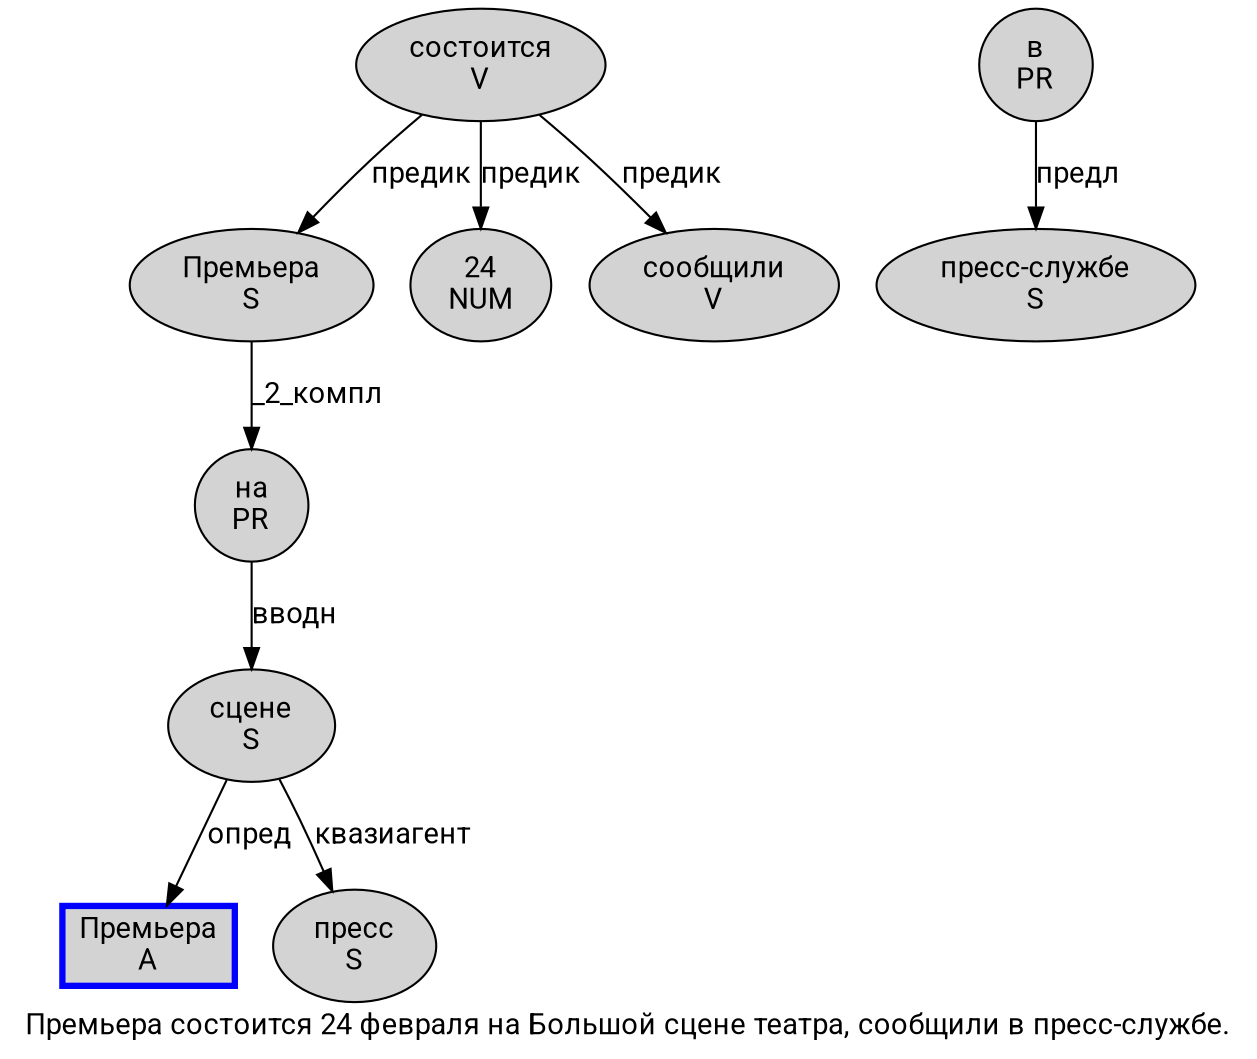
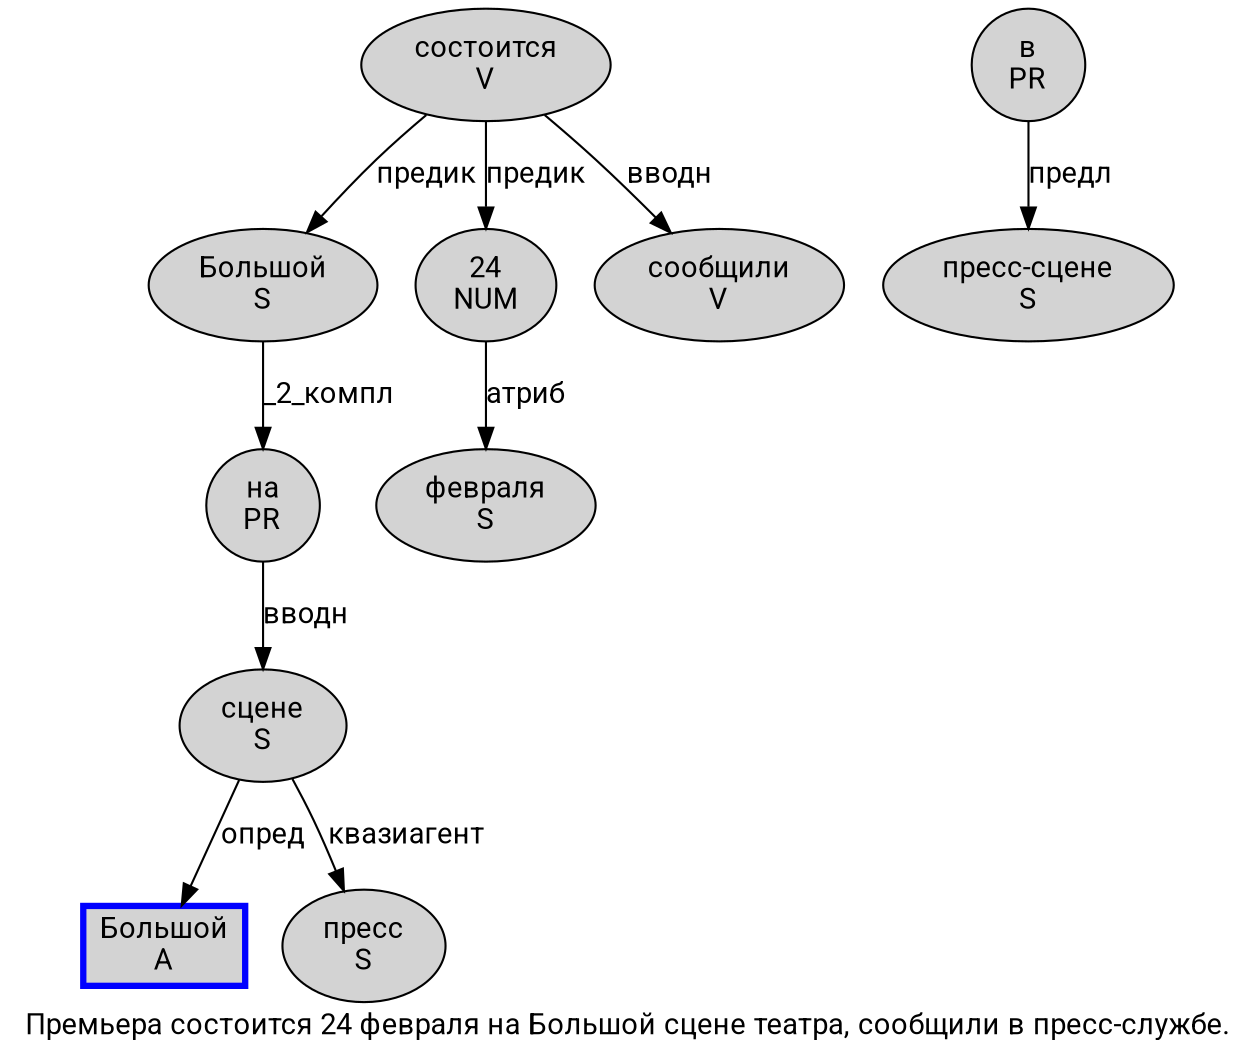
edge "состоится V" -> "сообщили V": label "предик" -> "вводн"
node "Премьера S": label "Премьера S" -> "Большой S"
node "пресс-службе S": label "пресс-службе S" -> "пресс-сцене S"
node "февраля S": added
node "Премьера A": label "Премьера A" -> "Большой A"
